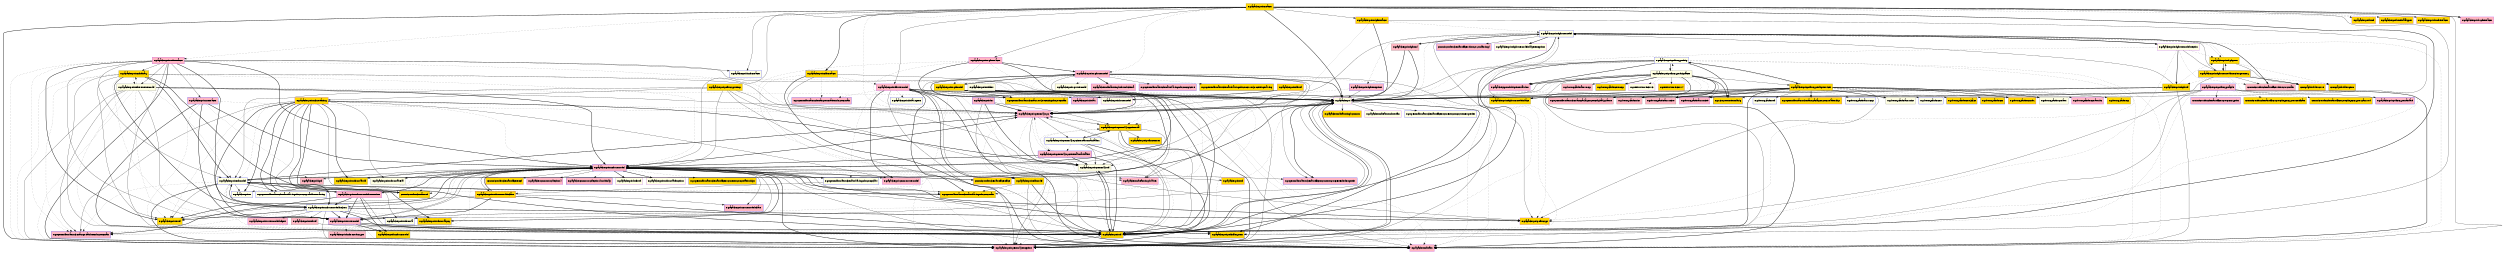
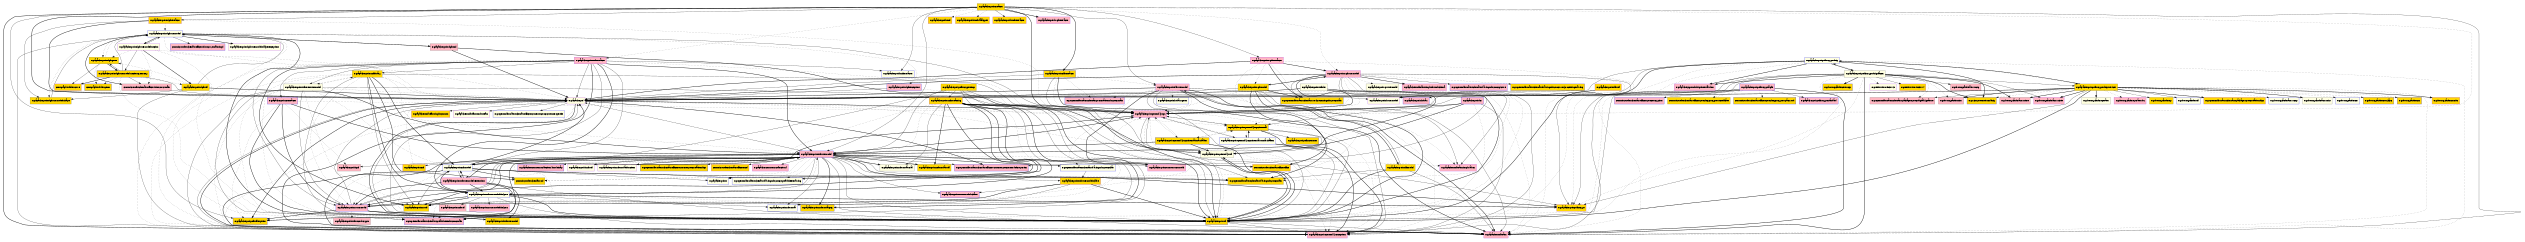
edge "org_apache_poi_openxml4j_opc_internal_unmarshallers" -> "org_apache_poi_openxml4j_opc_internal_marshallers": now "org_apache_poi_openxml4j_opc_internal_unmarshallers" -> "org_apache_poi_openxml4j_opc"
node "org_apache_poi_openxml4j_opc_internal_marshallers": fillcolor lightpink -> gold
edge "org_apache_poi_xssf_usermodel_charts" -> "org_apache_poi_xssf_usermodel": removed
